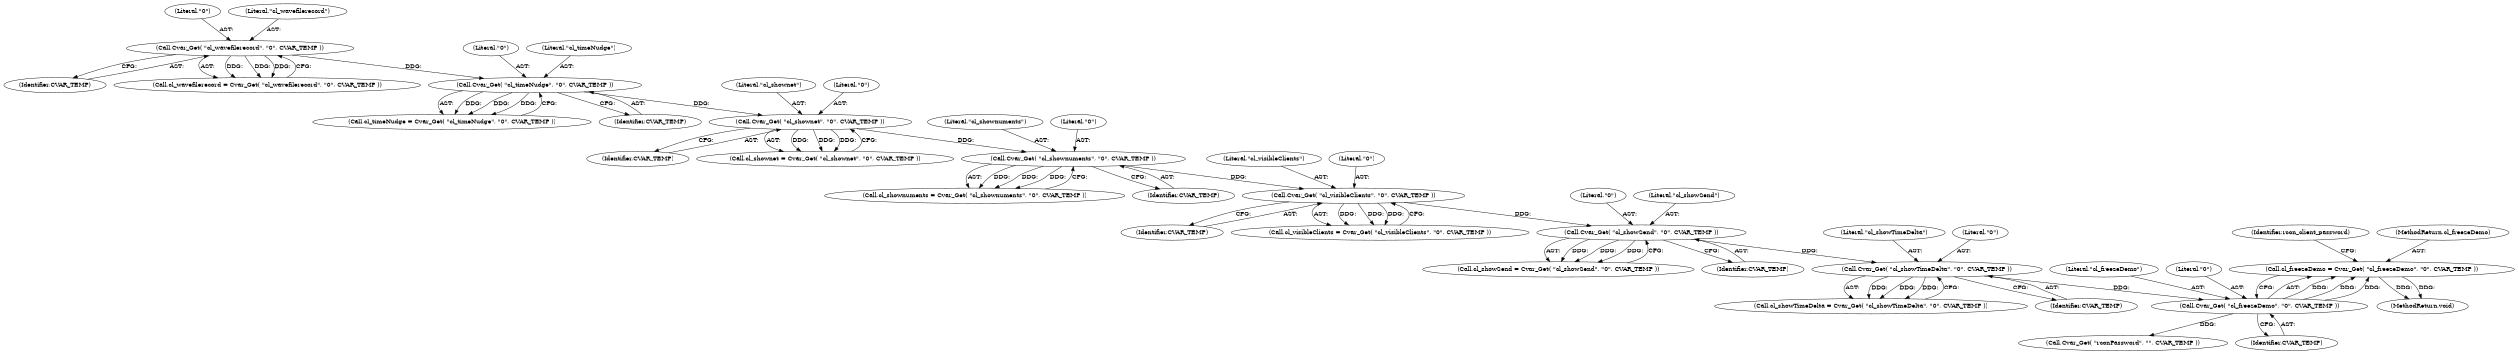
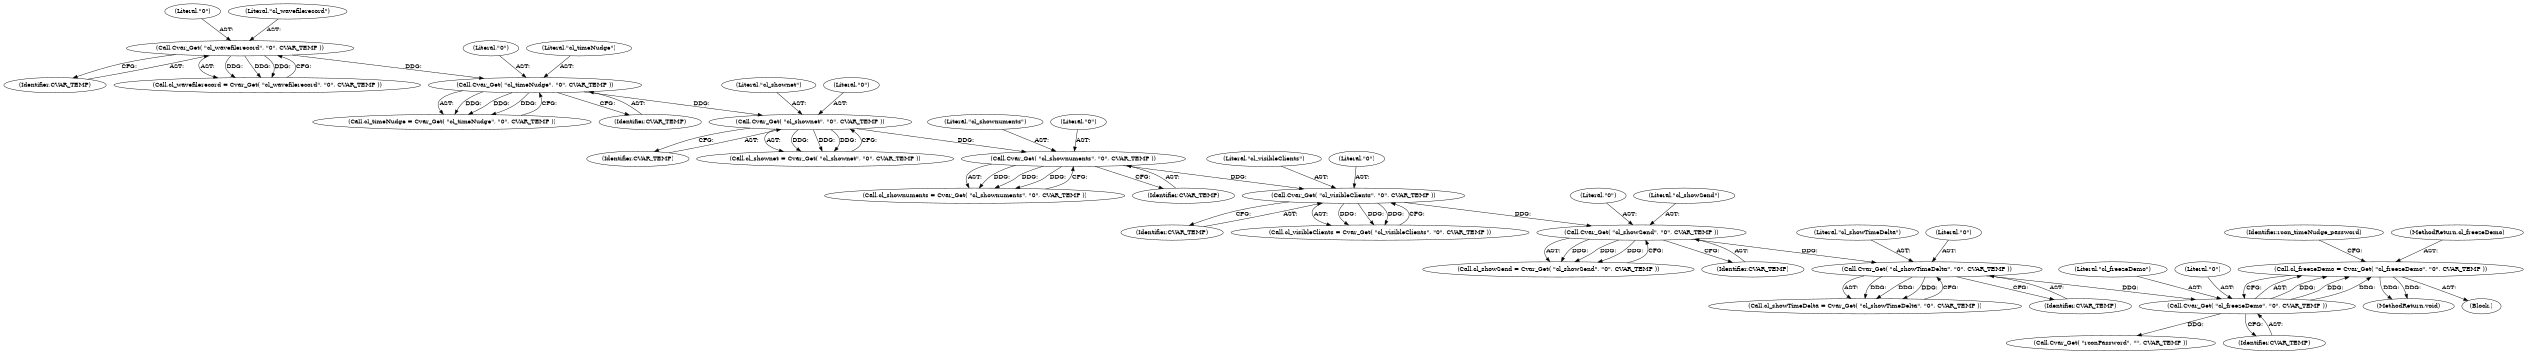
node "(Identifier,rcon_client_password)": label "(Identifier,rcon_client_password)" -> "(Identifier,rcon_timeNudge_password)"
node "(Block,)": added
